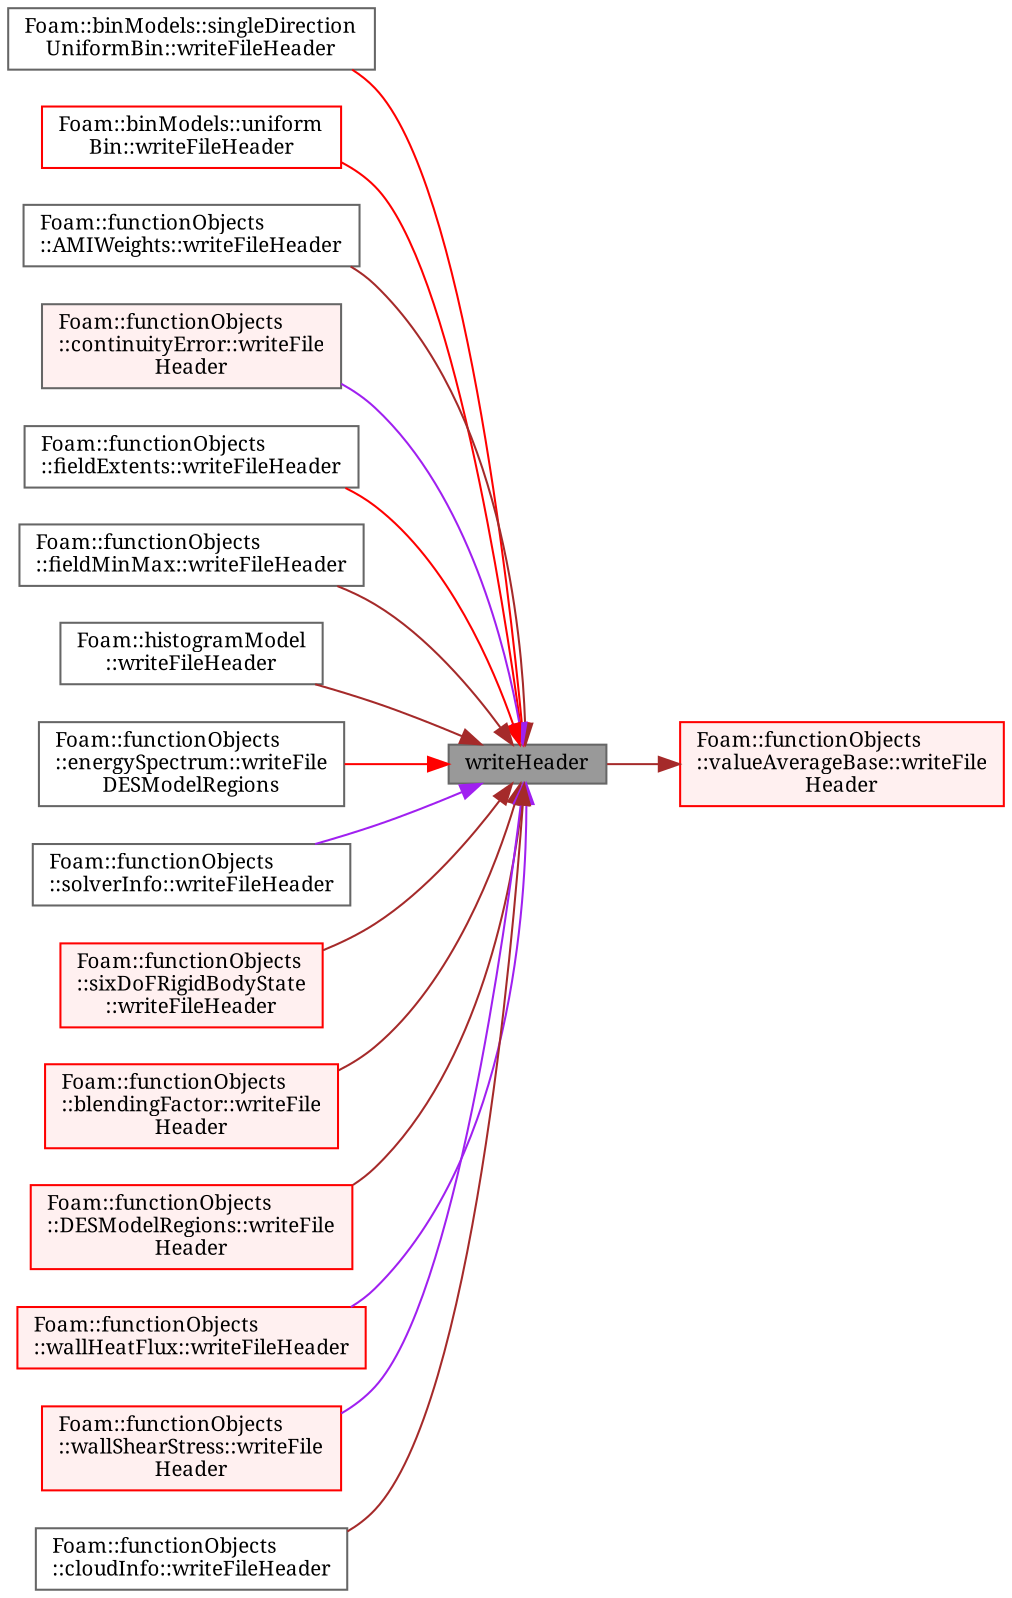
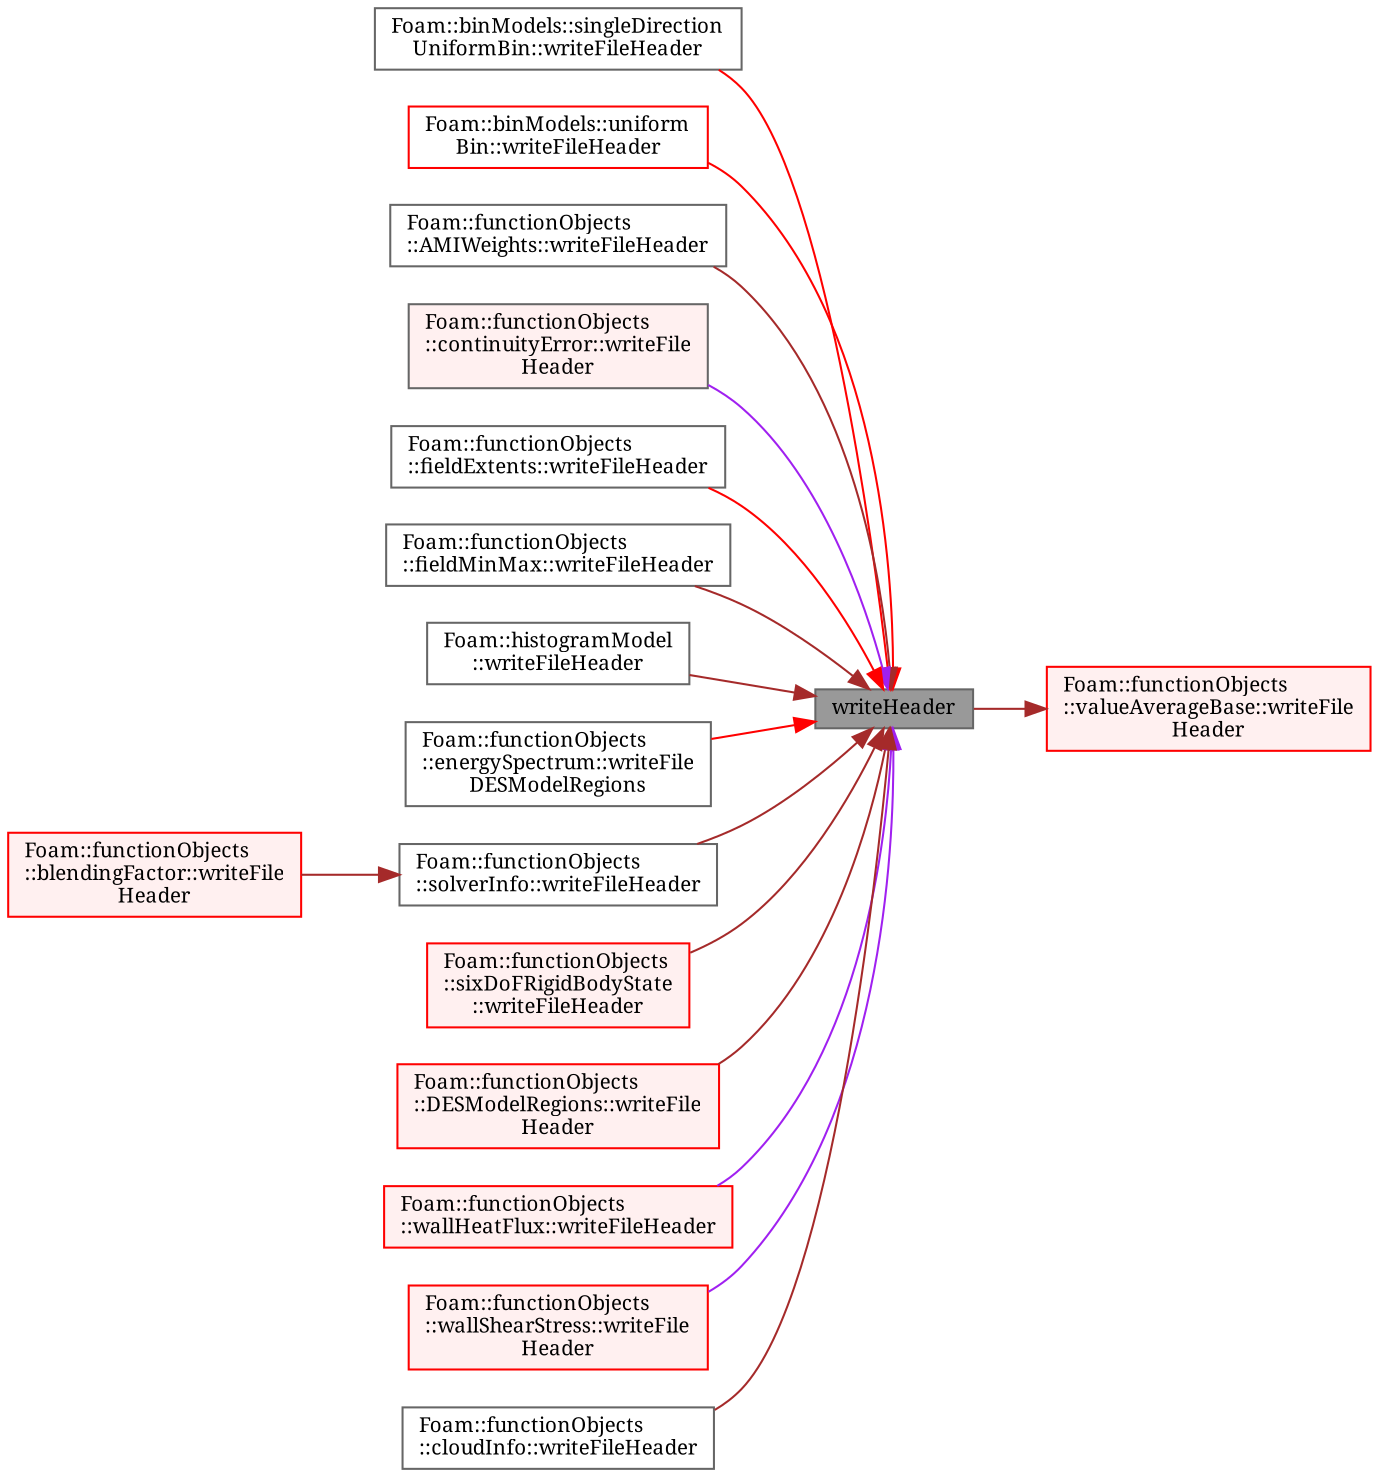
edge "Foam::functionObjects ::solverInfo::writeFileHeader" -> "writeHeader": color purple -> brown
edge "Foam::functionObjects ::blendingFactor::writeFile Header" -> "writeHeader": now "Foam::functionObjects ::blendingFactor::writeFile Header" -> "Foam::functionObjects ::solverInfo::writeFileHeader"
